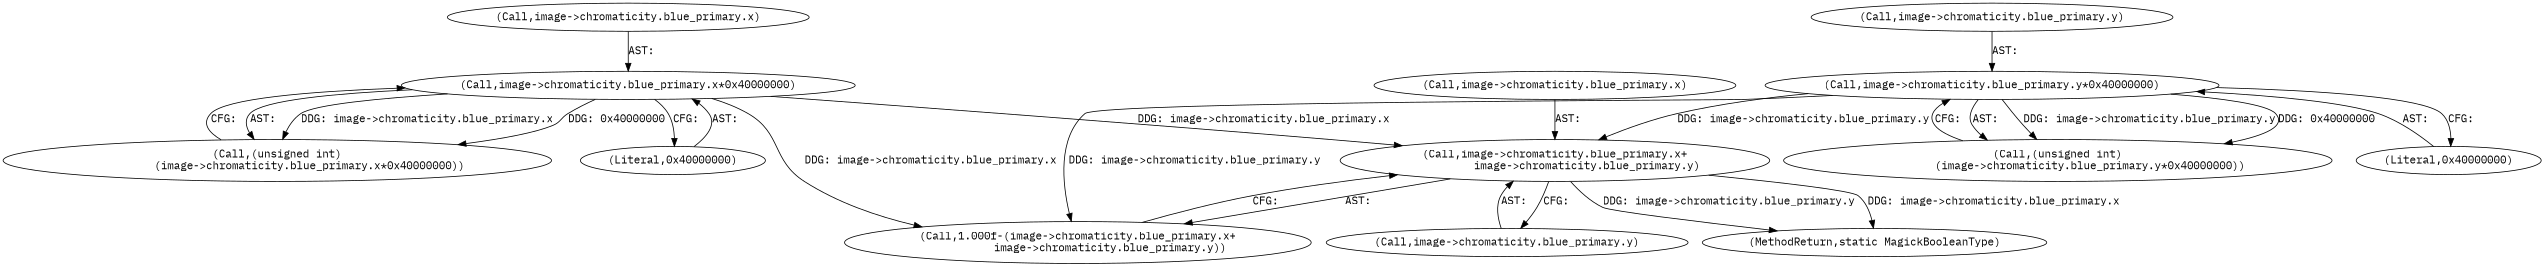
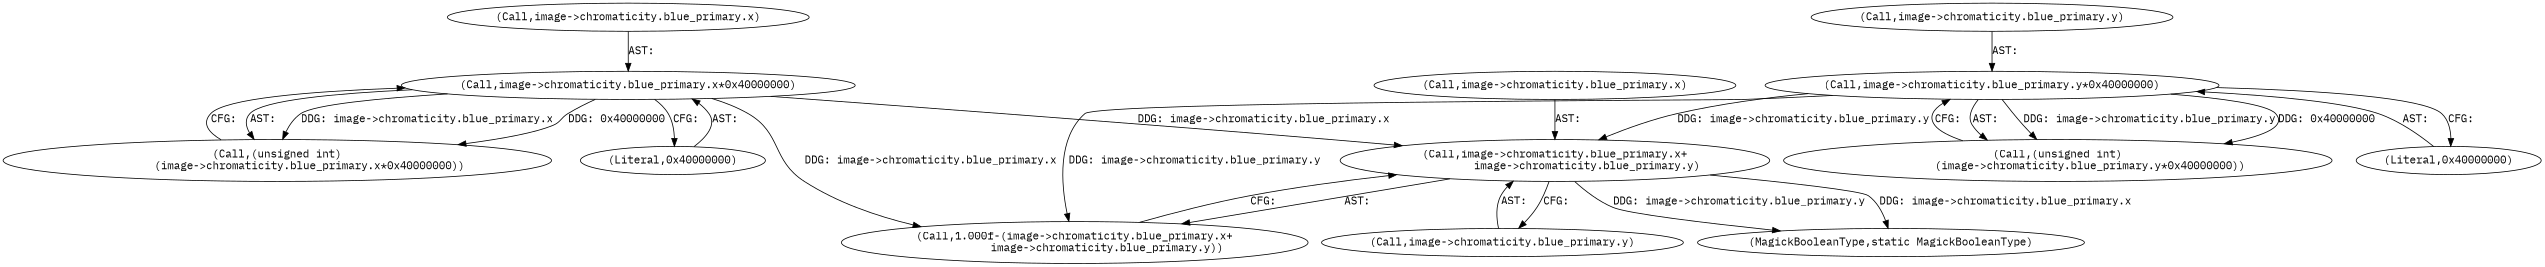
node "(MethodReturn,static MagickBooleanType)": label "(MethodReturn,static MagickBooleanType)" -> "(MagickBooleanType,static MagickBooleanType)"
